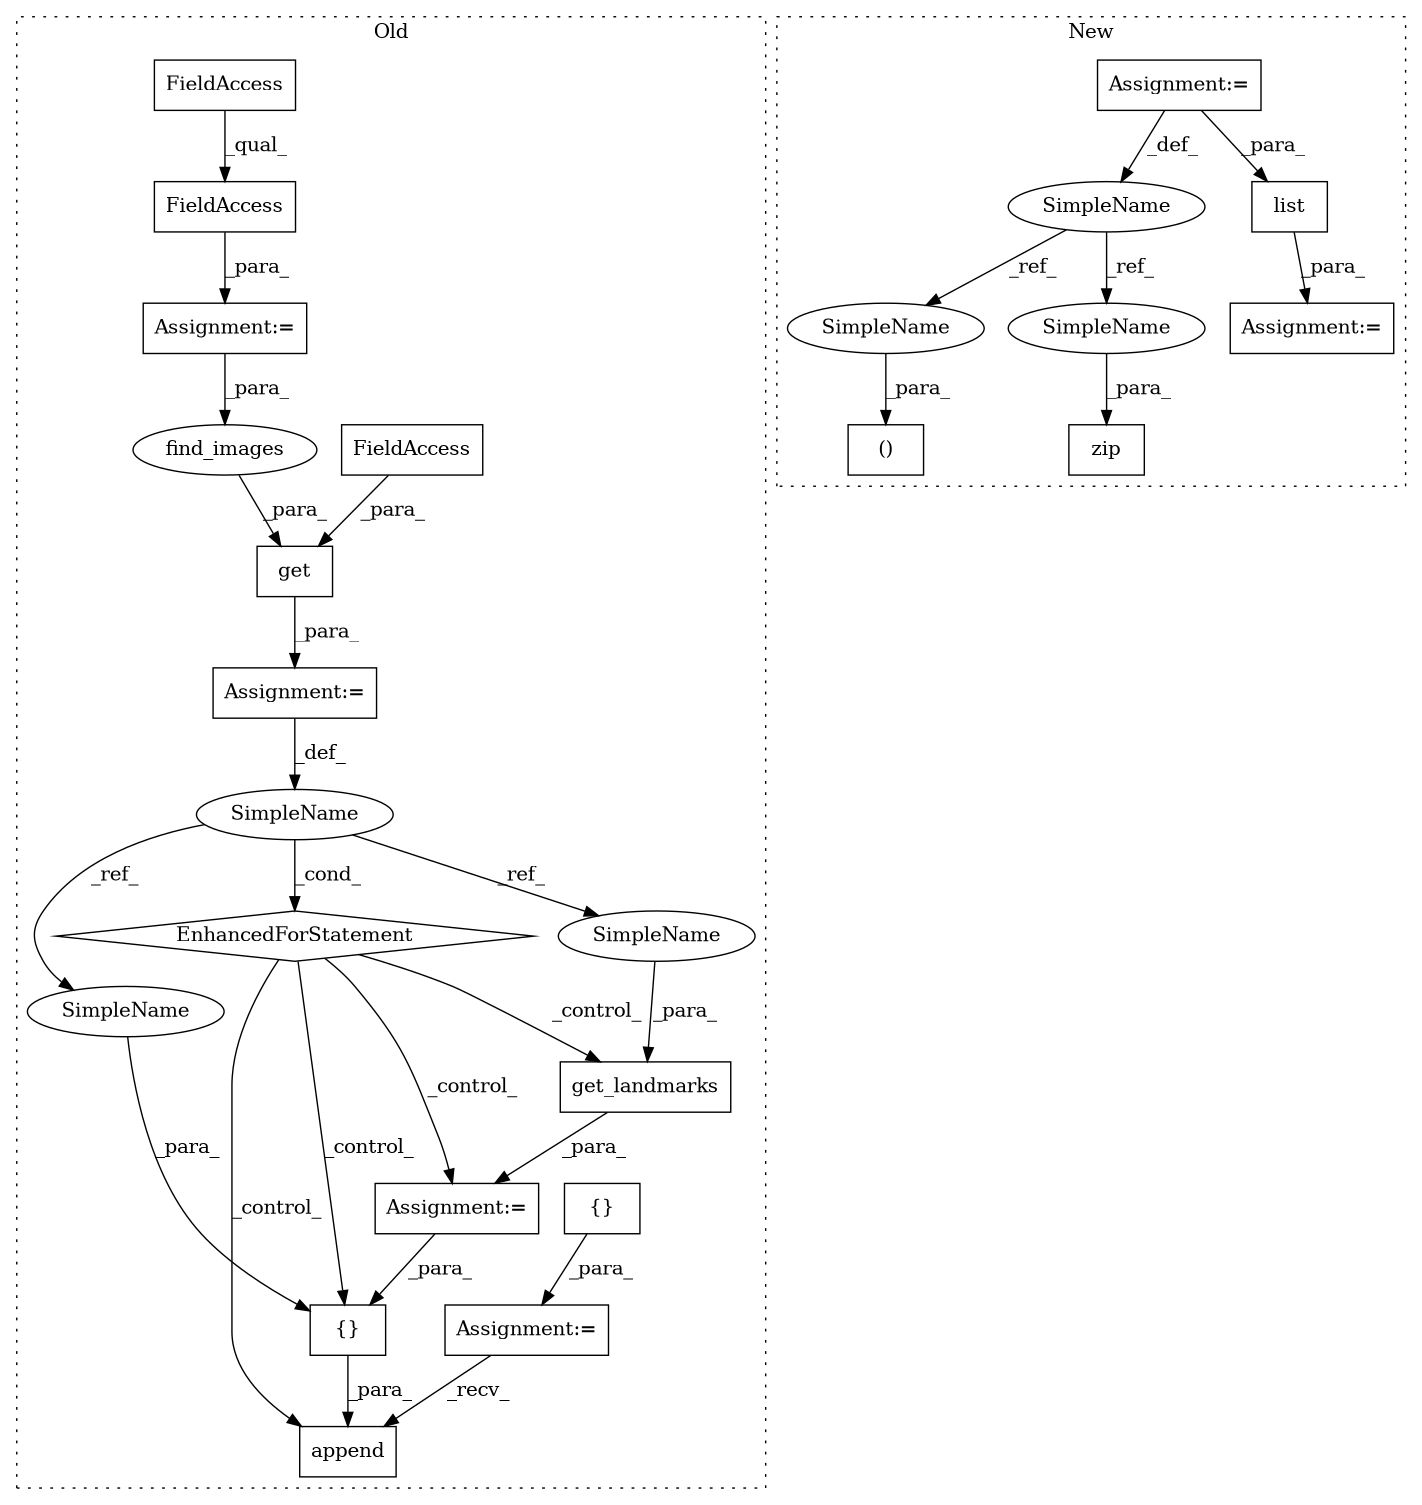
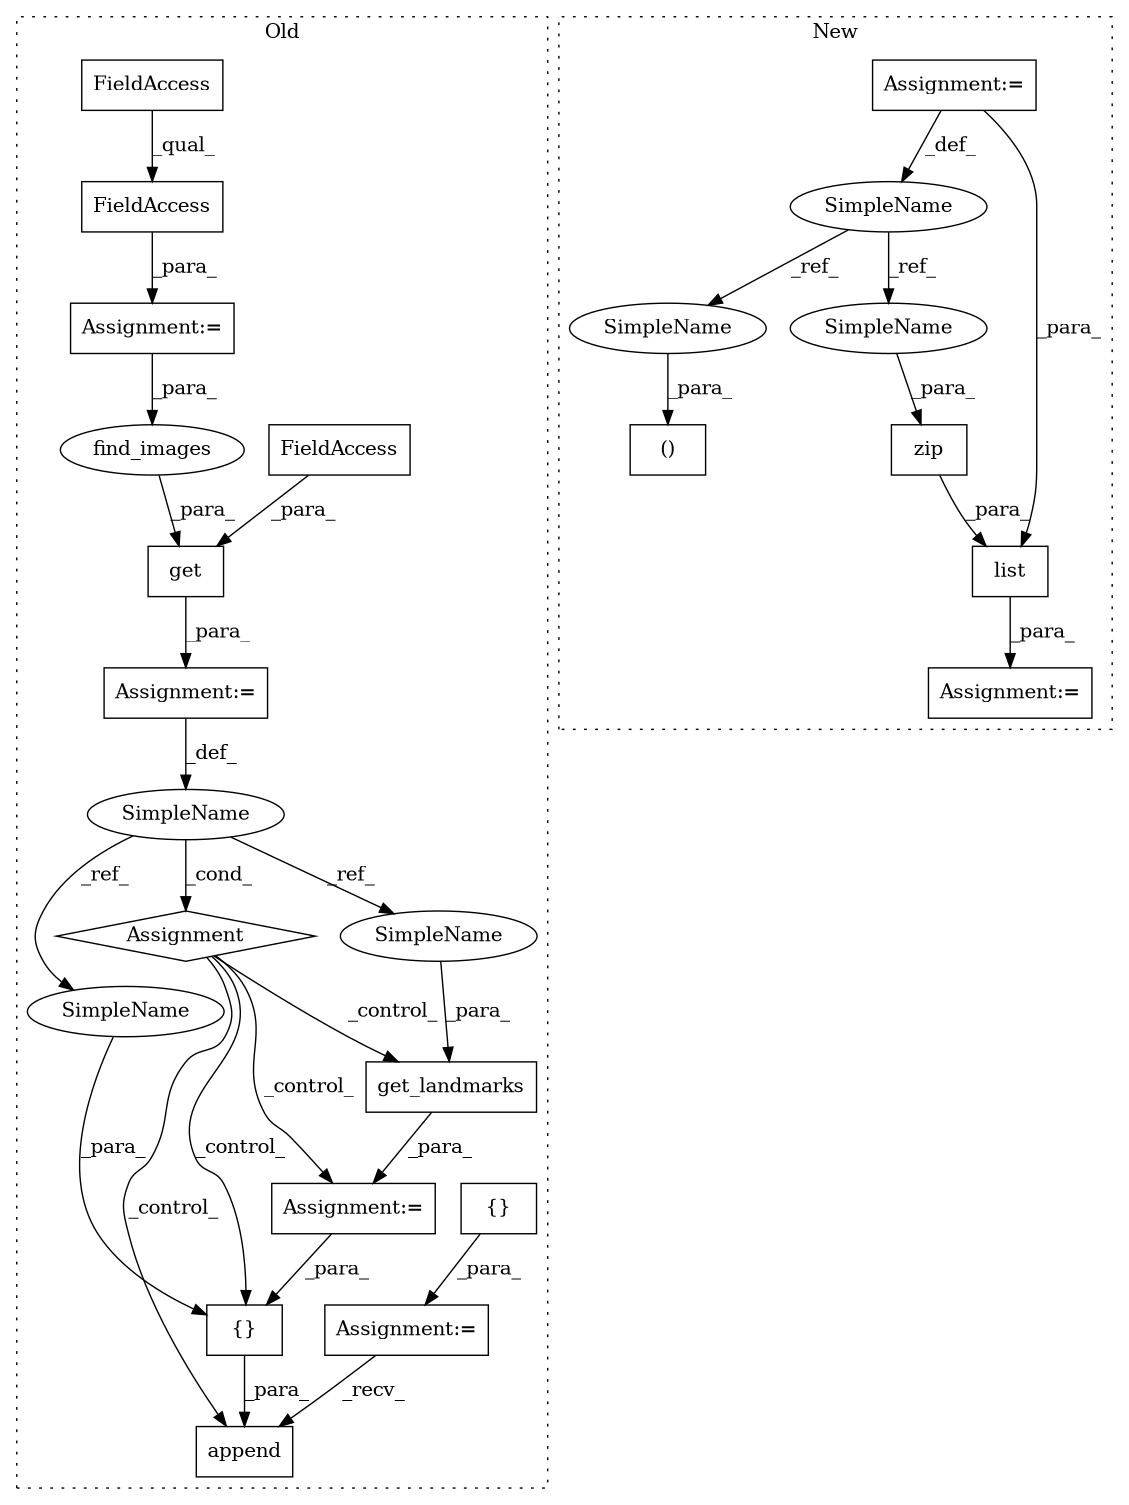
edge "zip" -> "list": added, label "_para_"
node "EnhancedForStatement": label "EnhancedForStatement" -> "Assignment"
